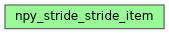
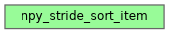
node "npy_stride_stride_item": label "npy_stride_stride_item" -> "npy_stride_sort_item"
